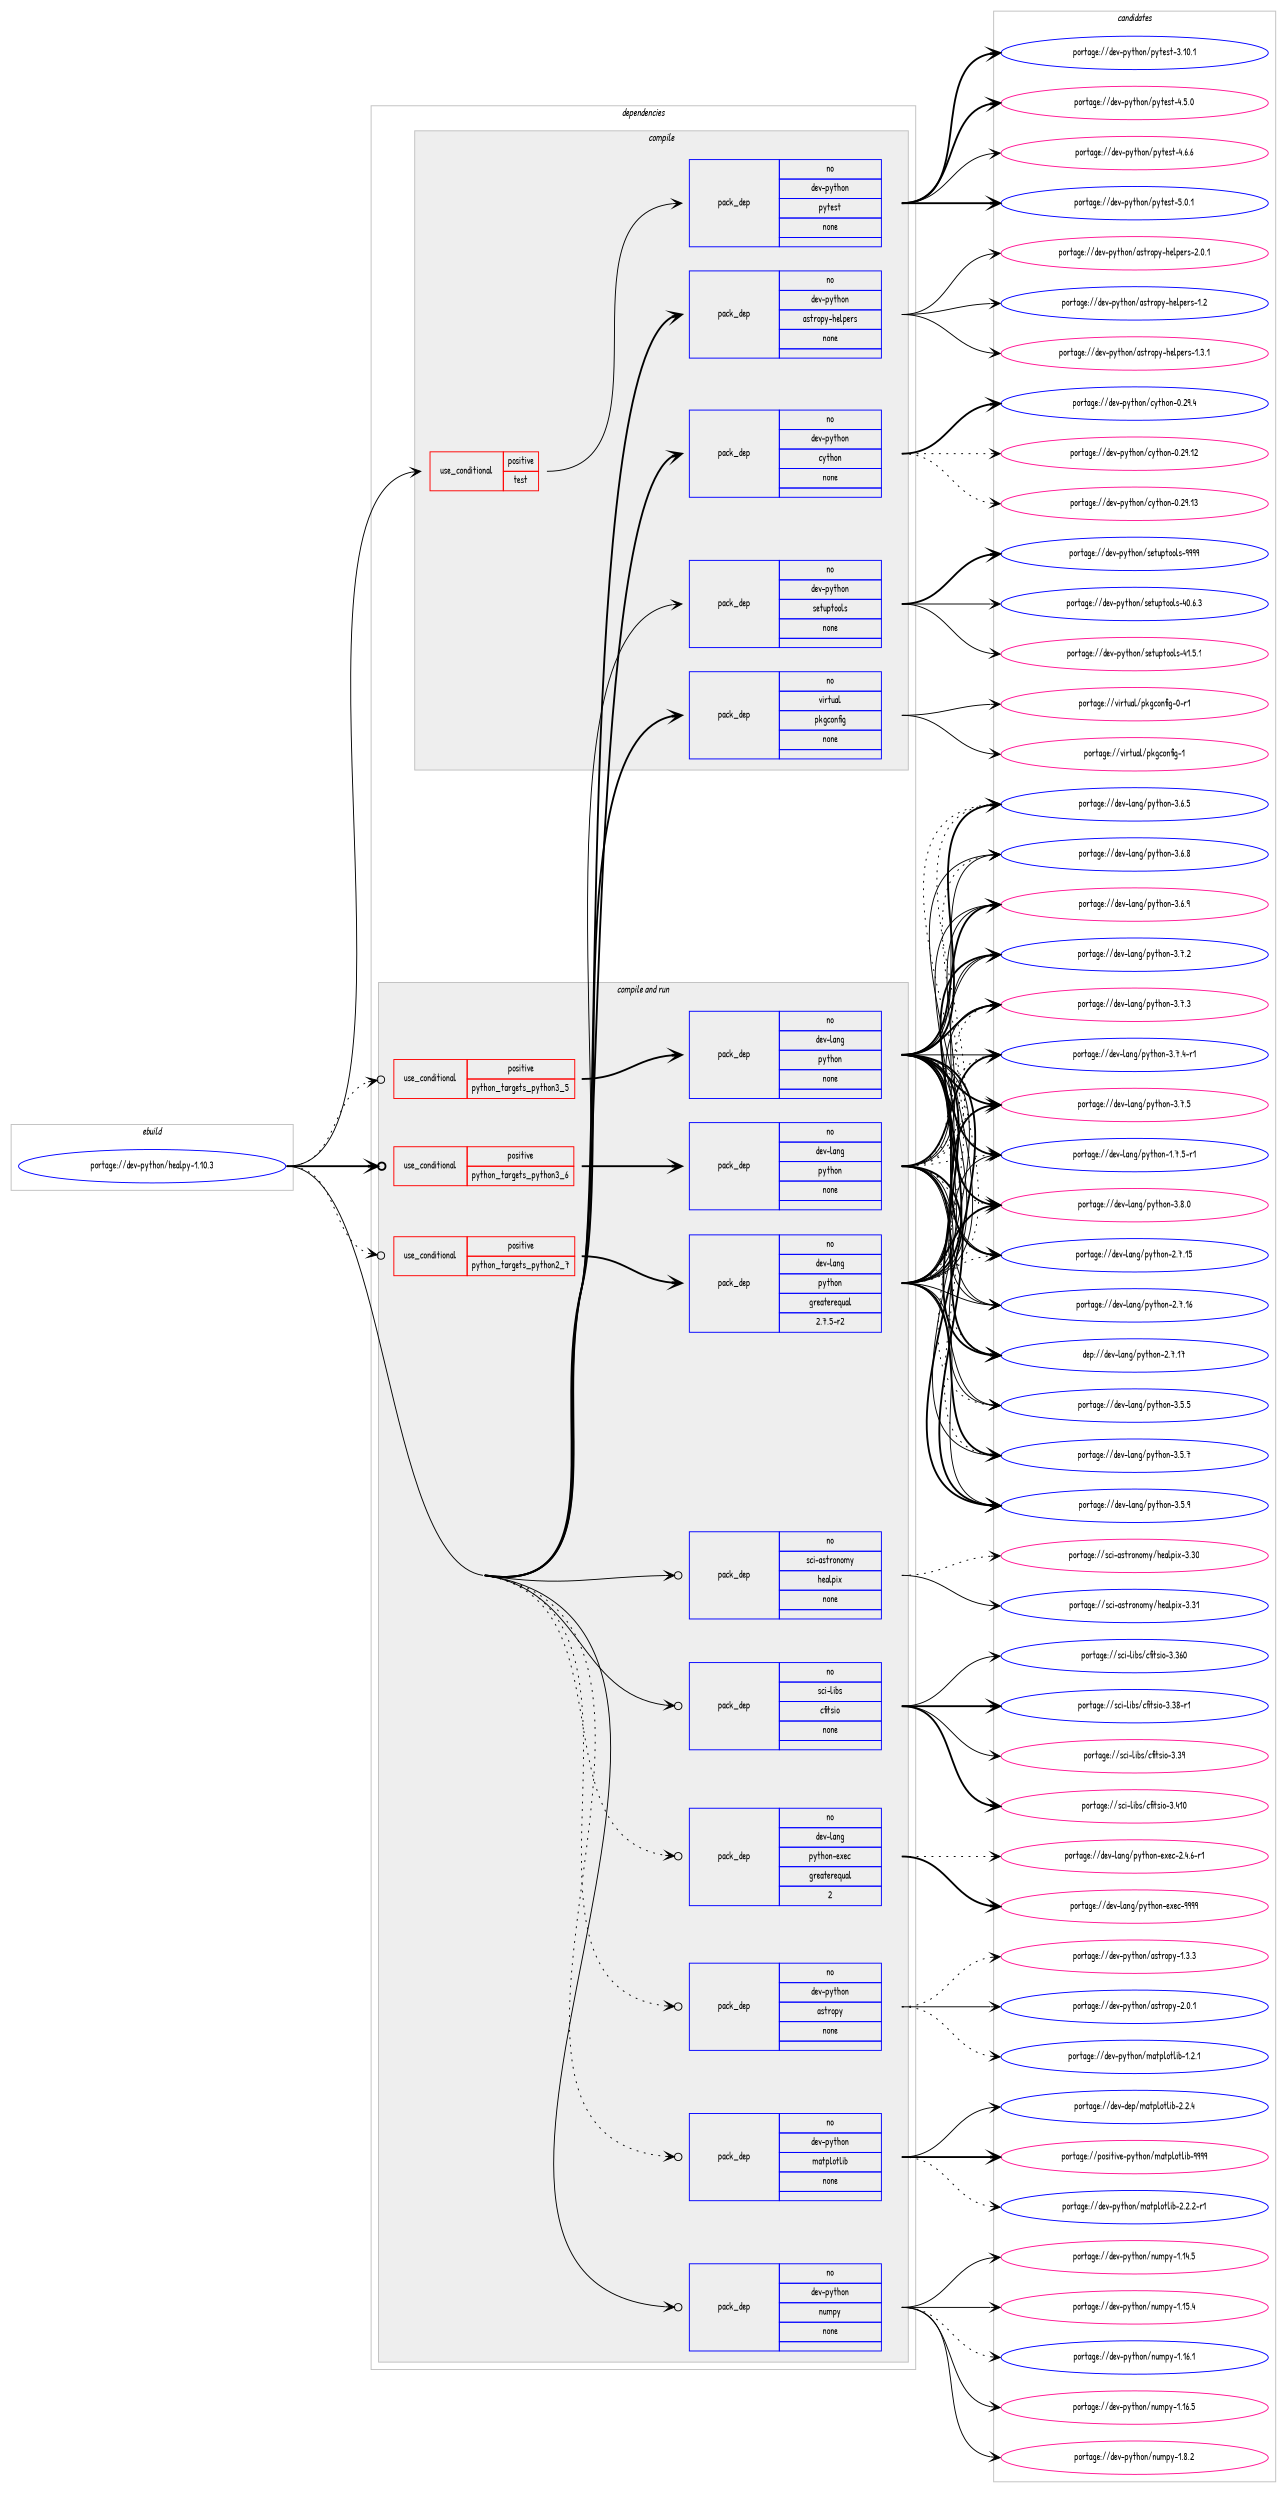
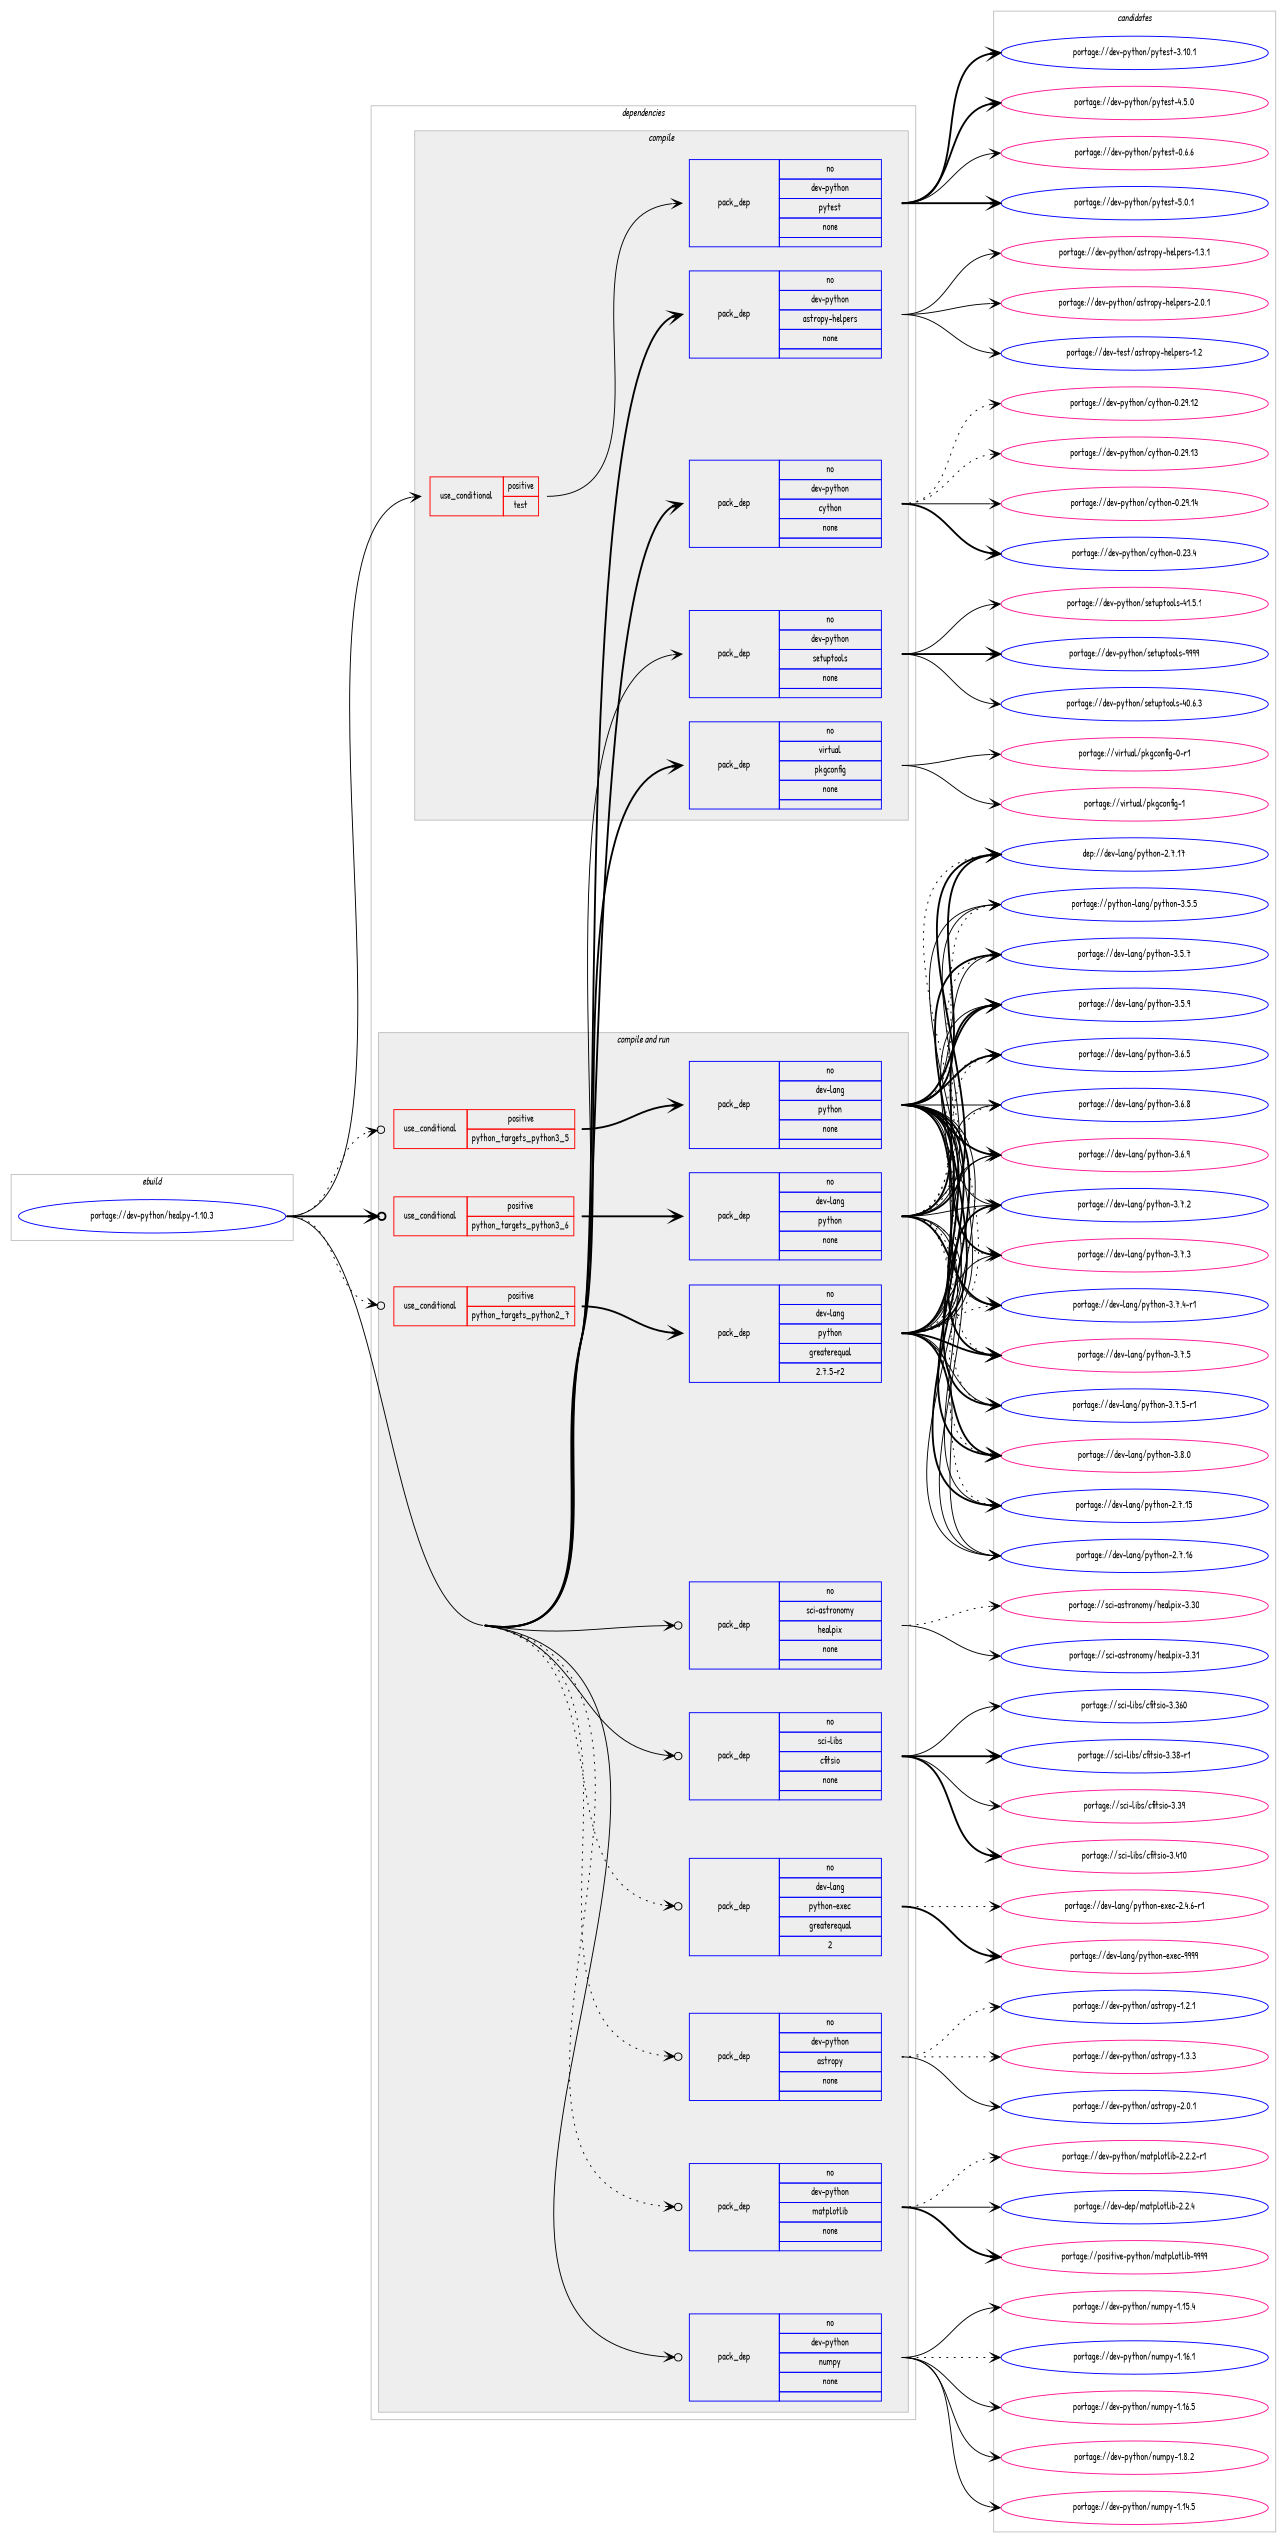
node "portage://dev-python/pytest-4.6.6": label "portage://dev-python/pytest-4.6.6" -> "portage://dev-python/pytest-0.6.6"
node "portage://dev-python/astropy-helpers-1.2": label "portage://dev-python/astropy-helpers-1.2" -> "portage://dev-test/astropy-helpers-1.2"
node "portage://dev-python/cython-0.29.4": label "portage://dev-python/cython-0.29.4" -> "portage://dev-python/cython-0.23.4"
node "portage://dev-python/cython-0.29.14": added
node "portage://dev-lang/python-1.7.5-r1": label "portage://dev-lang/python-1.7.5-r1" -> "portage://dev-lang/python-3.7.5-r1"
node "portage://dev-lang/python-3.5.5": label "portage://dev-lang/python-3.5.5" -> "portage://python-lang/python-3.5.5"
node "portage://dev-python/matplotlib-1.2.1": label "portage://dev-python/matplotlib-1.2.1" -> "portage://dev-python/astropy-1.2.1"
node "portage://dev-python/matplotlib-2.2.2-r1": color blue -> deeppink
